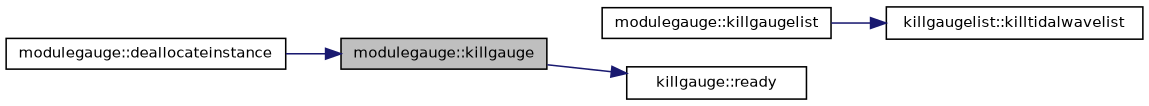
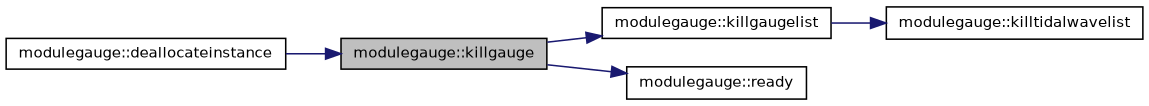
node "killgaugelist::killtidalwavelist": label "killgaugelist::killtidalwavelist" -> "modulegauge::killtidalwavelist"
edge "modulegauge::killgauge" -> "modulegauge::killgaugelist": added
node "killgauge::ready": label "killgauge::ready" -> "modulegauge::ready"
